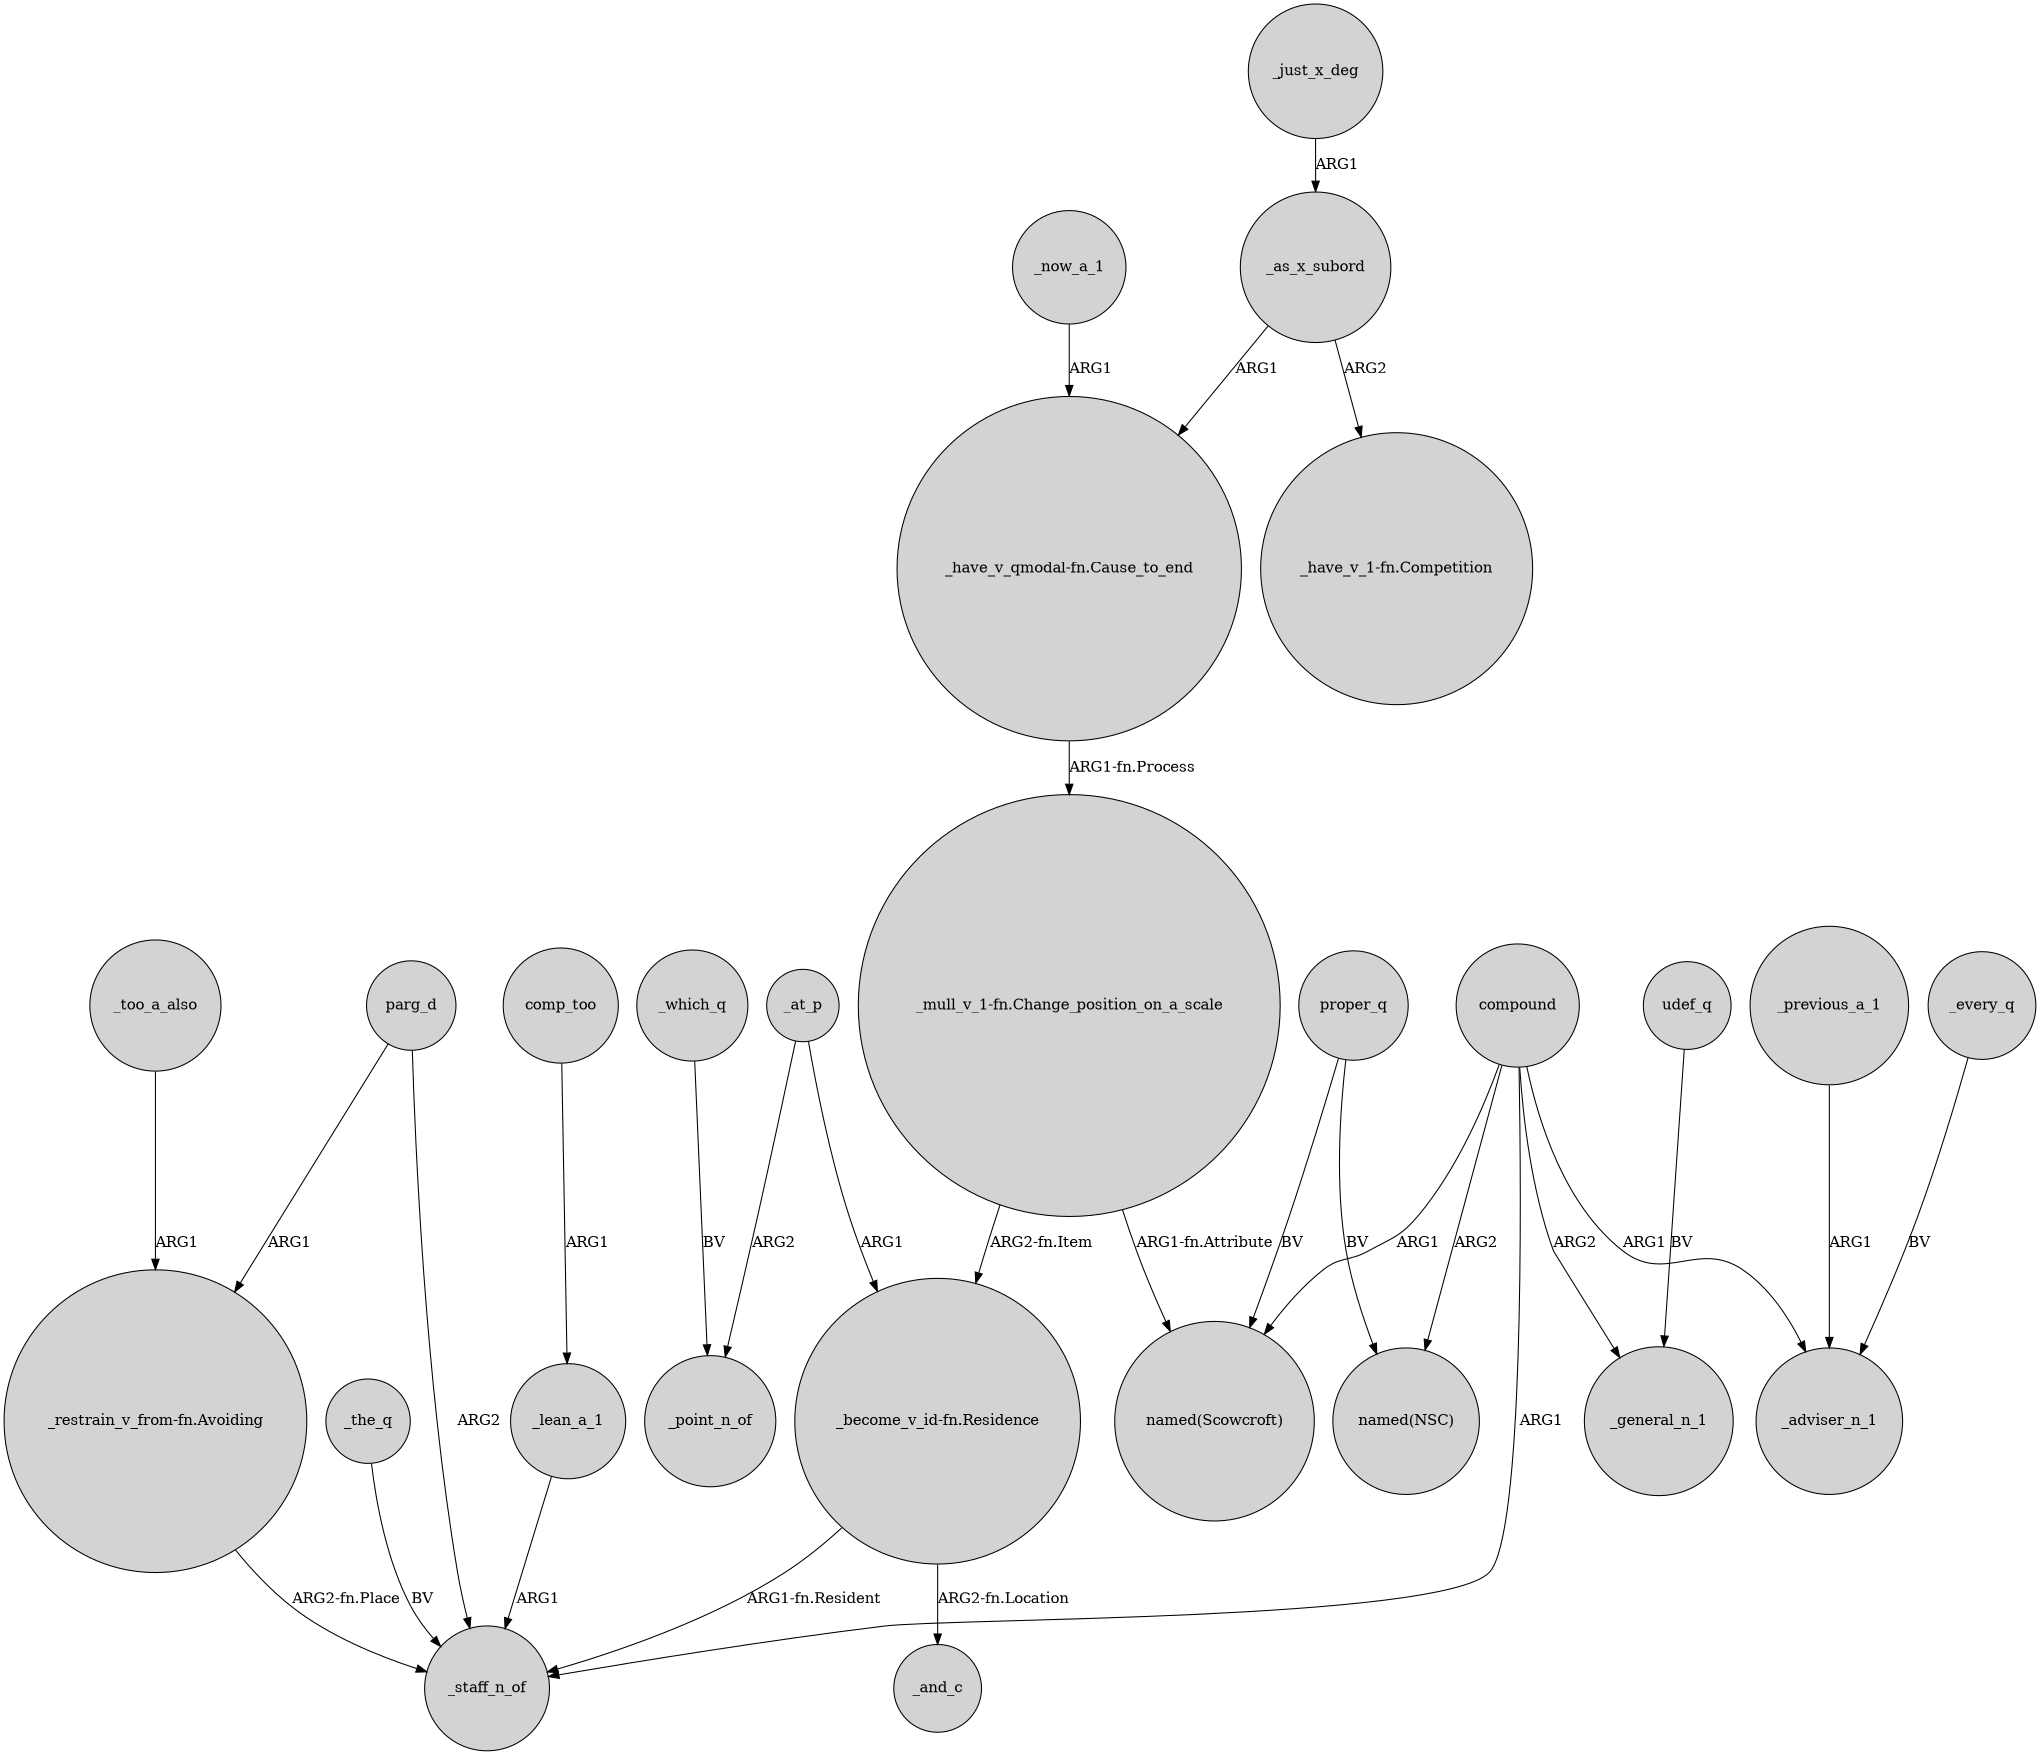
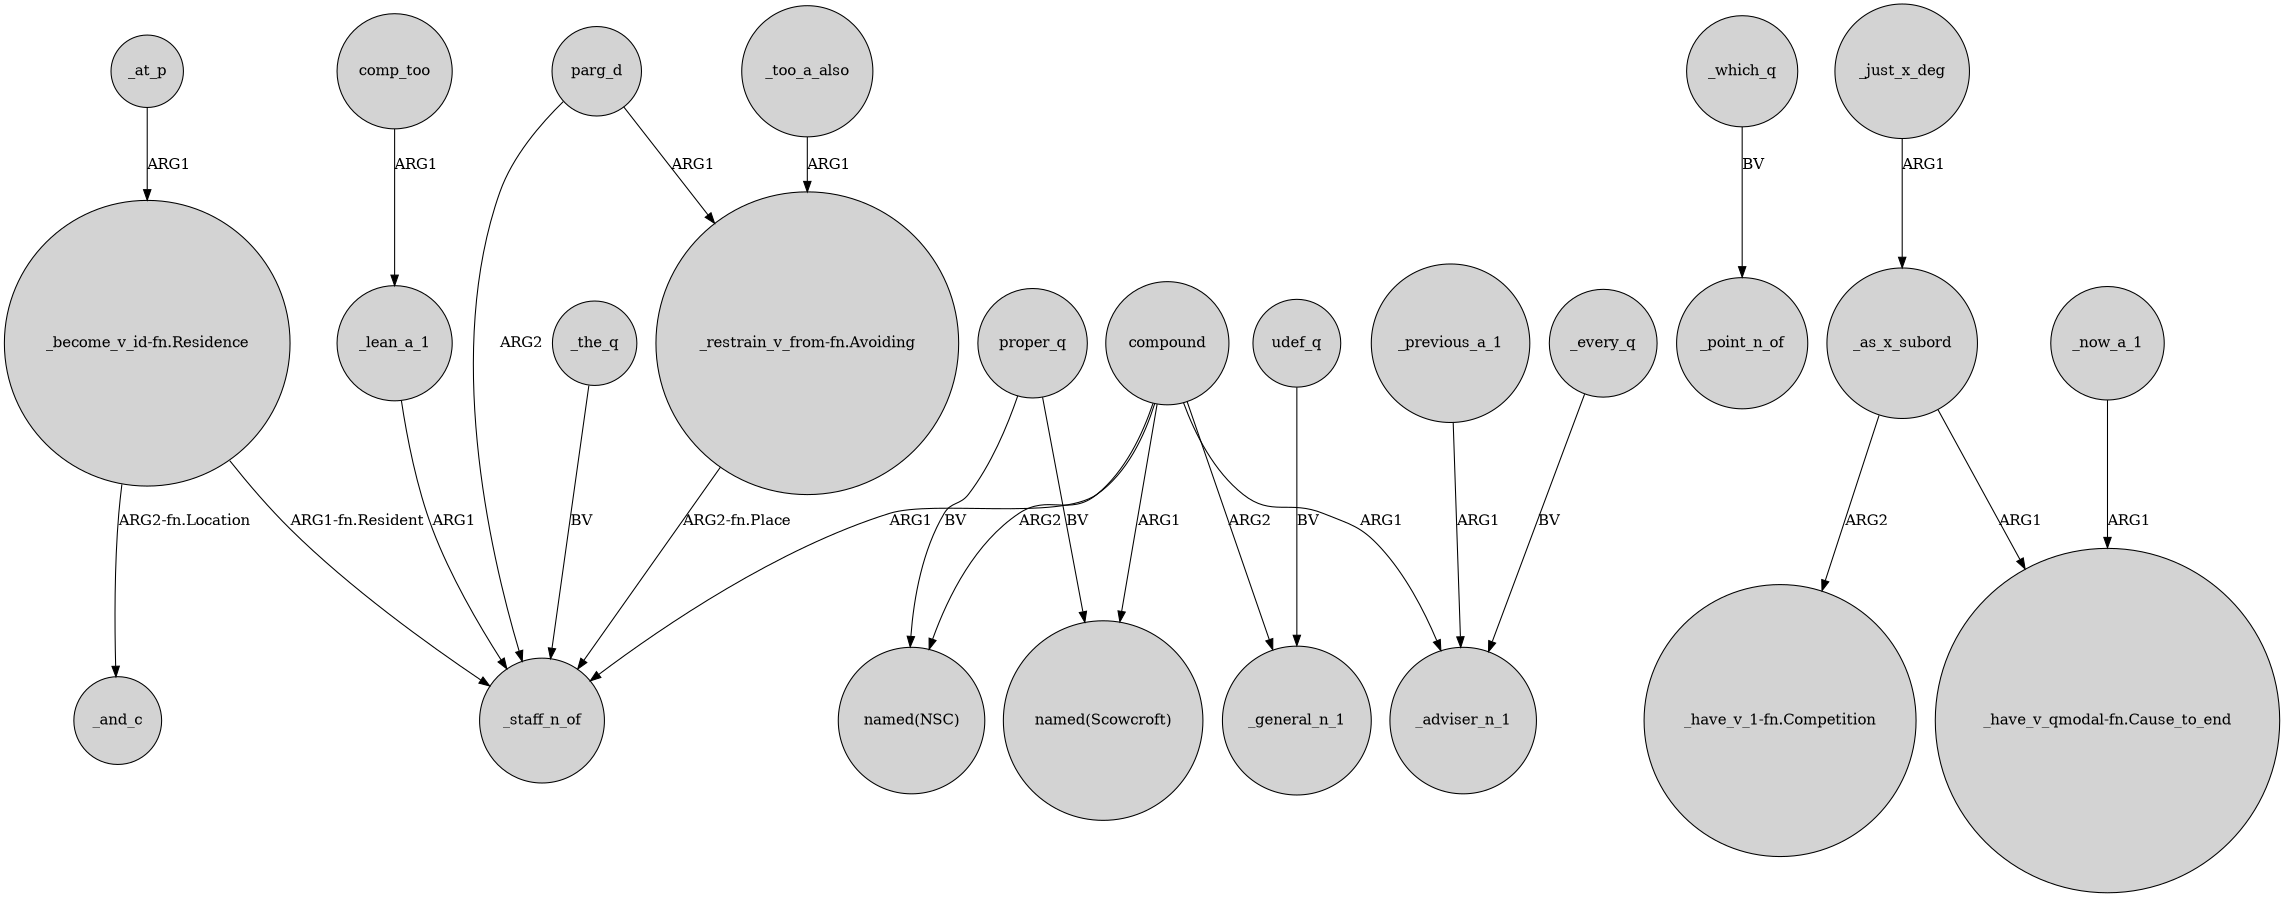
node "_mull_v_1-fn.Change_position_on_a_scale": removed
edge "_at_p" -> "_point_n_of": removed, label "ARG2"
